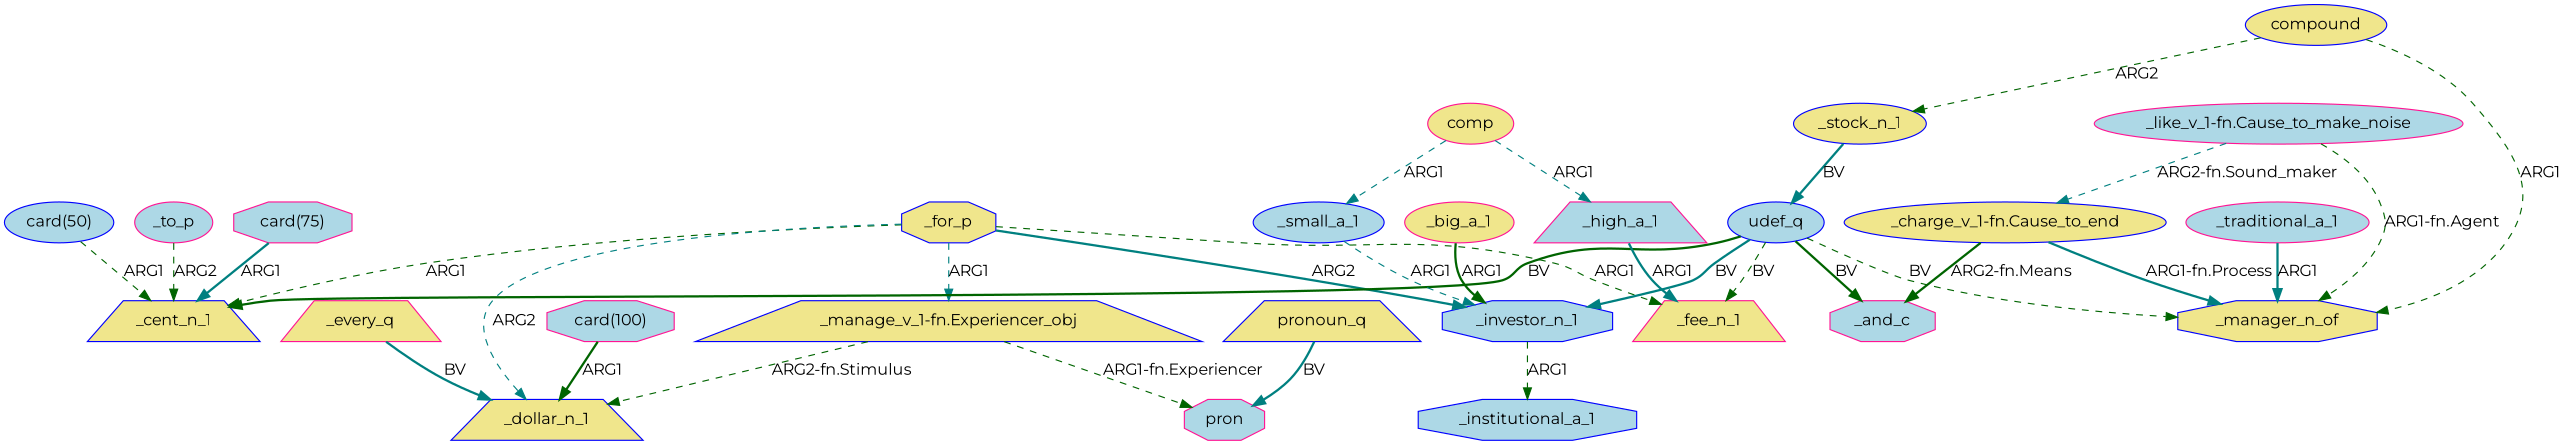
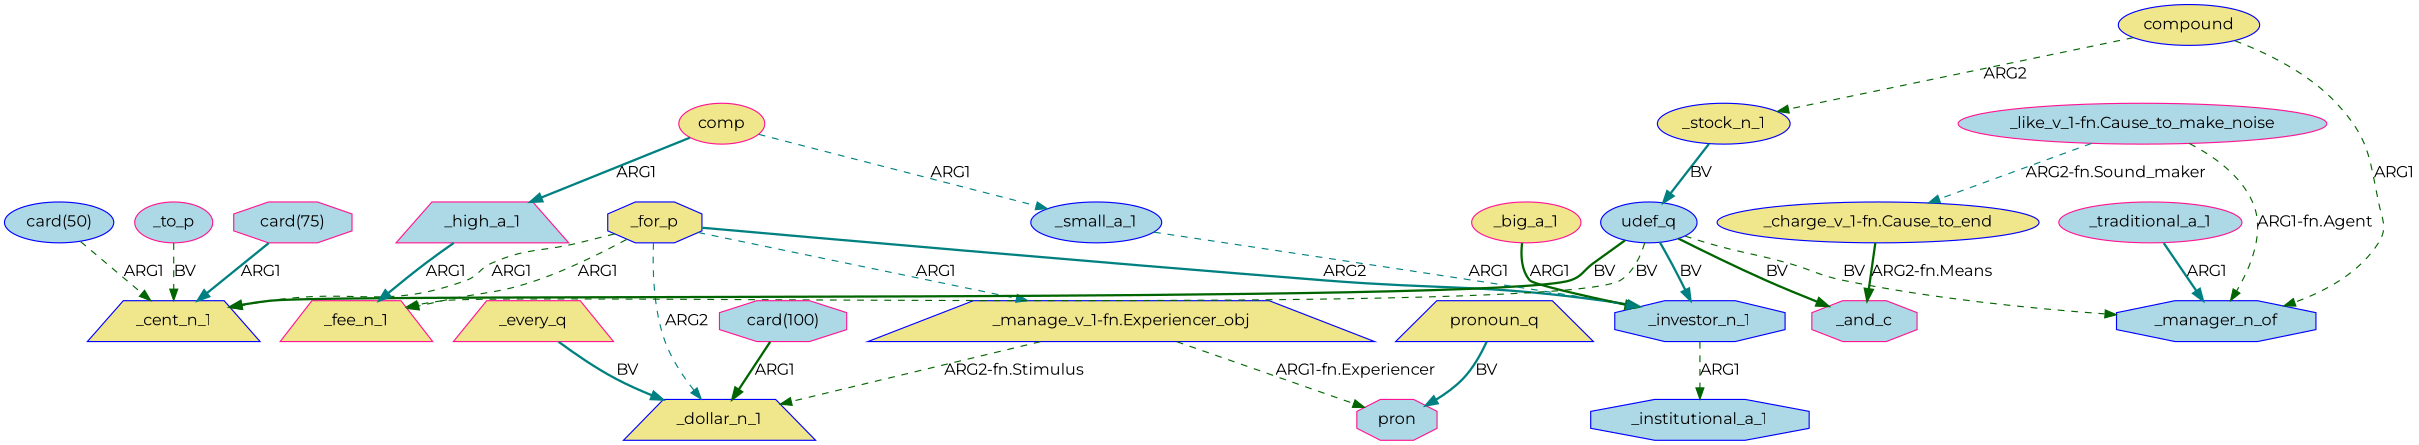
edge "comp" -> "_high_a_1": style dashed -> bold
edge "_to_p" -> "_cent_n_1": label "ARG2" -> "BV"
edge "_charge_v_1-fn.Cause_to_end" -> "_manager_n_of": removed, label "ARG1-fn.Process"
node "_manager_n_of": fillcolor khaki -> lightblue
